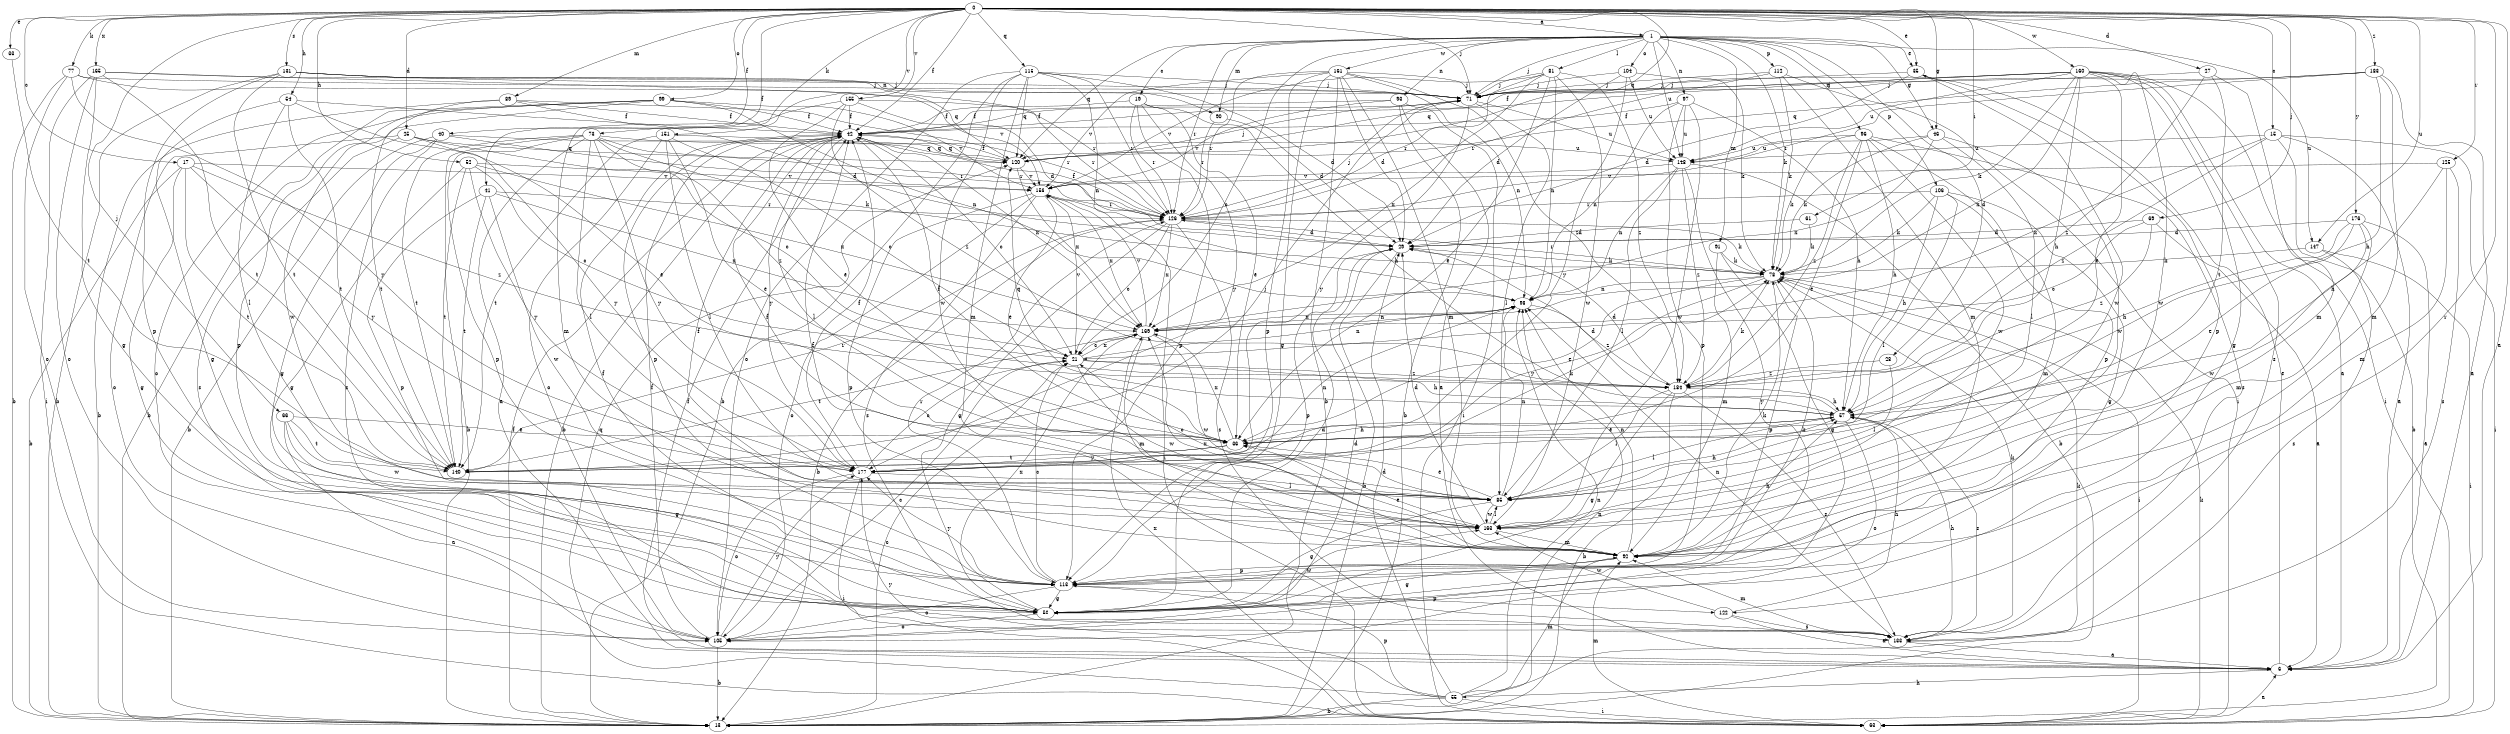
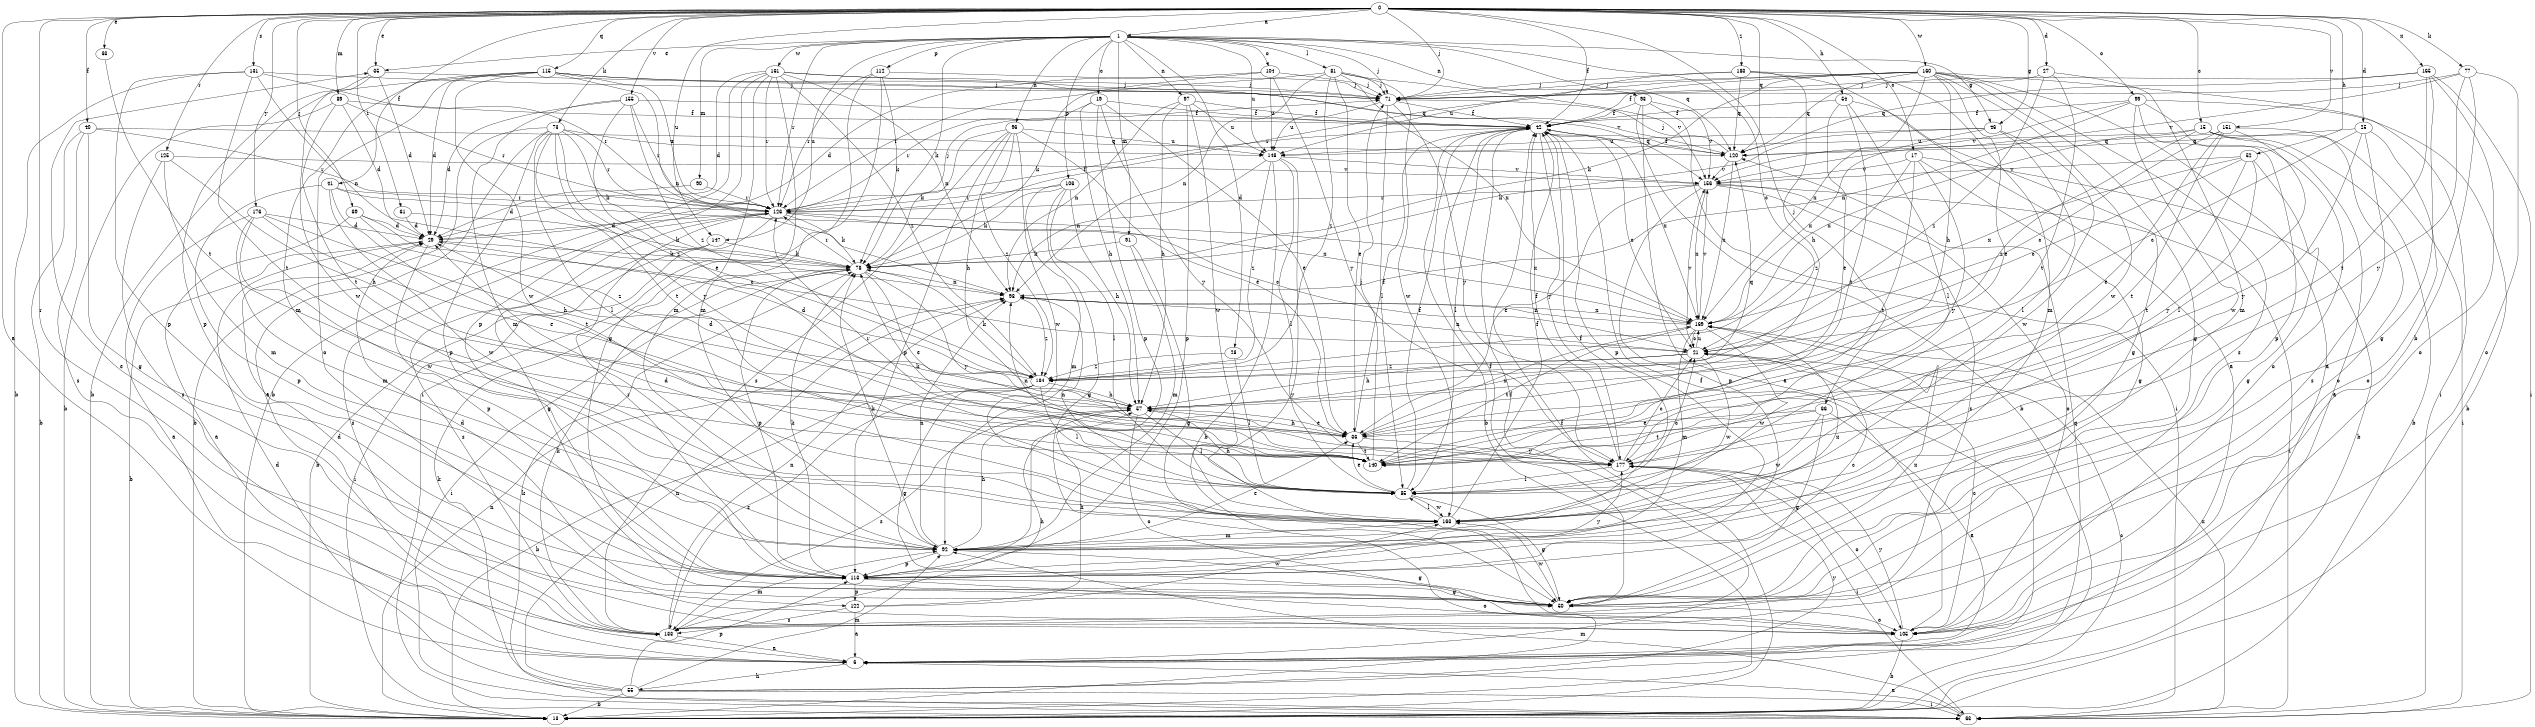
edge "131" -> "90": now "131" -> "98"
edge "21" -> "169": label "x" -> "u"
edge "77" -> "13": now "77" -> "50"
